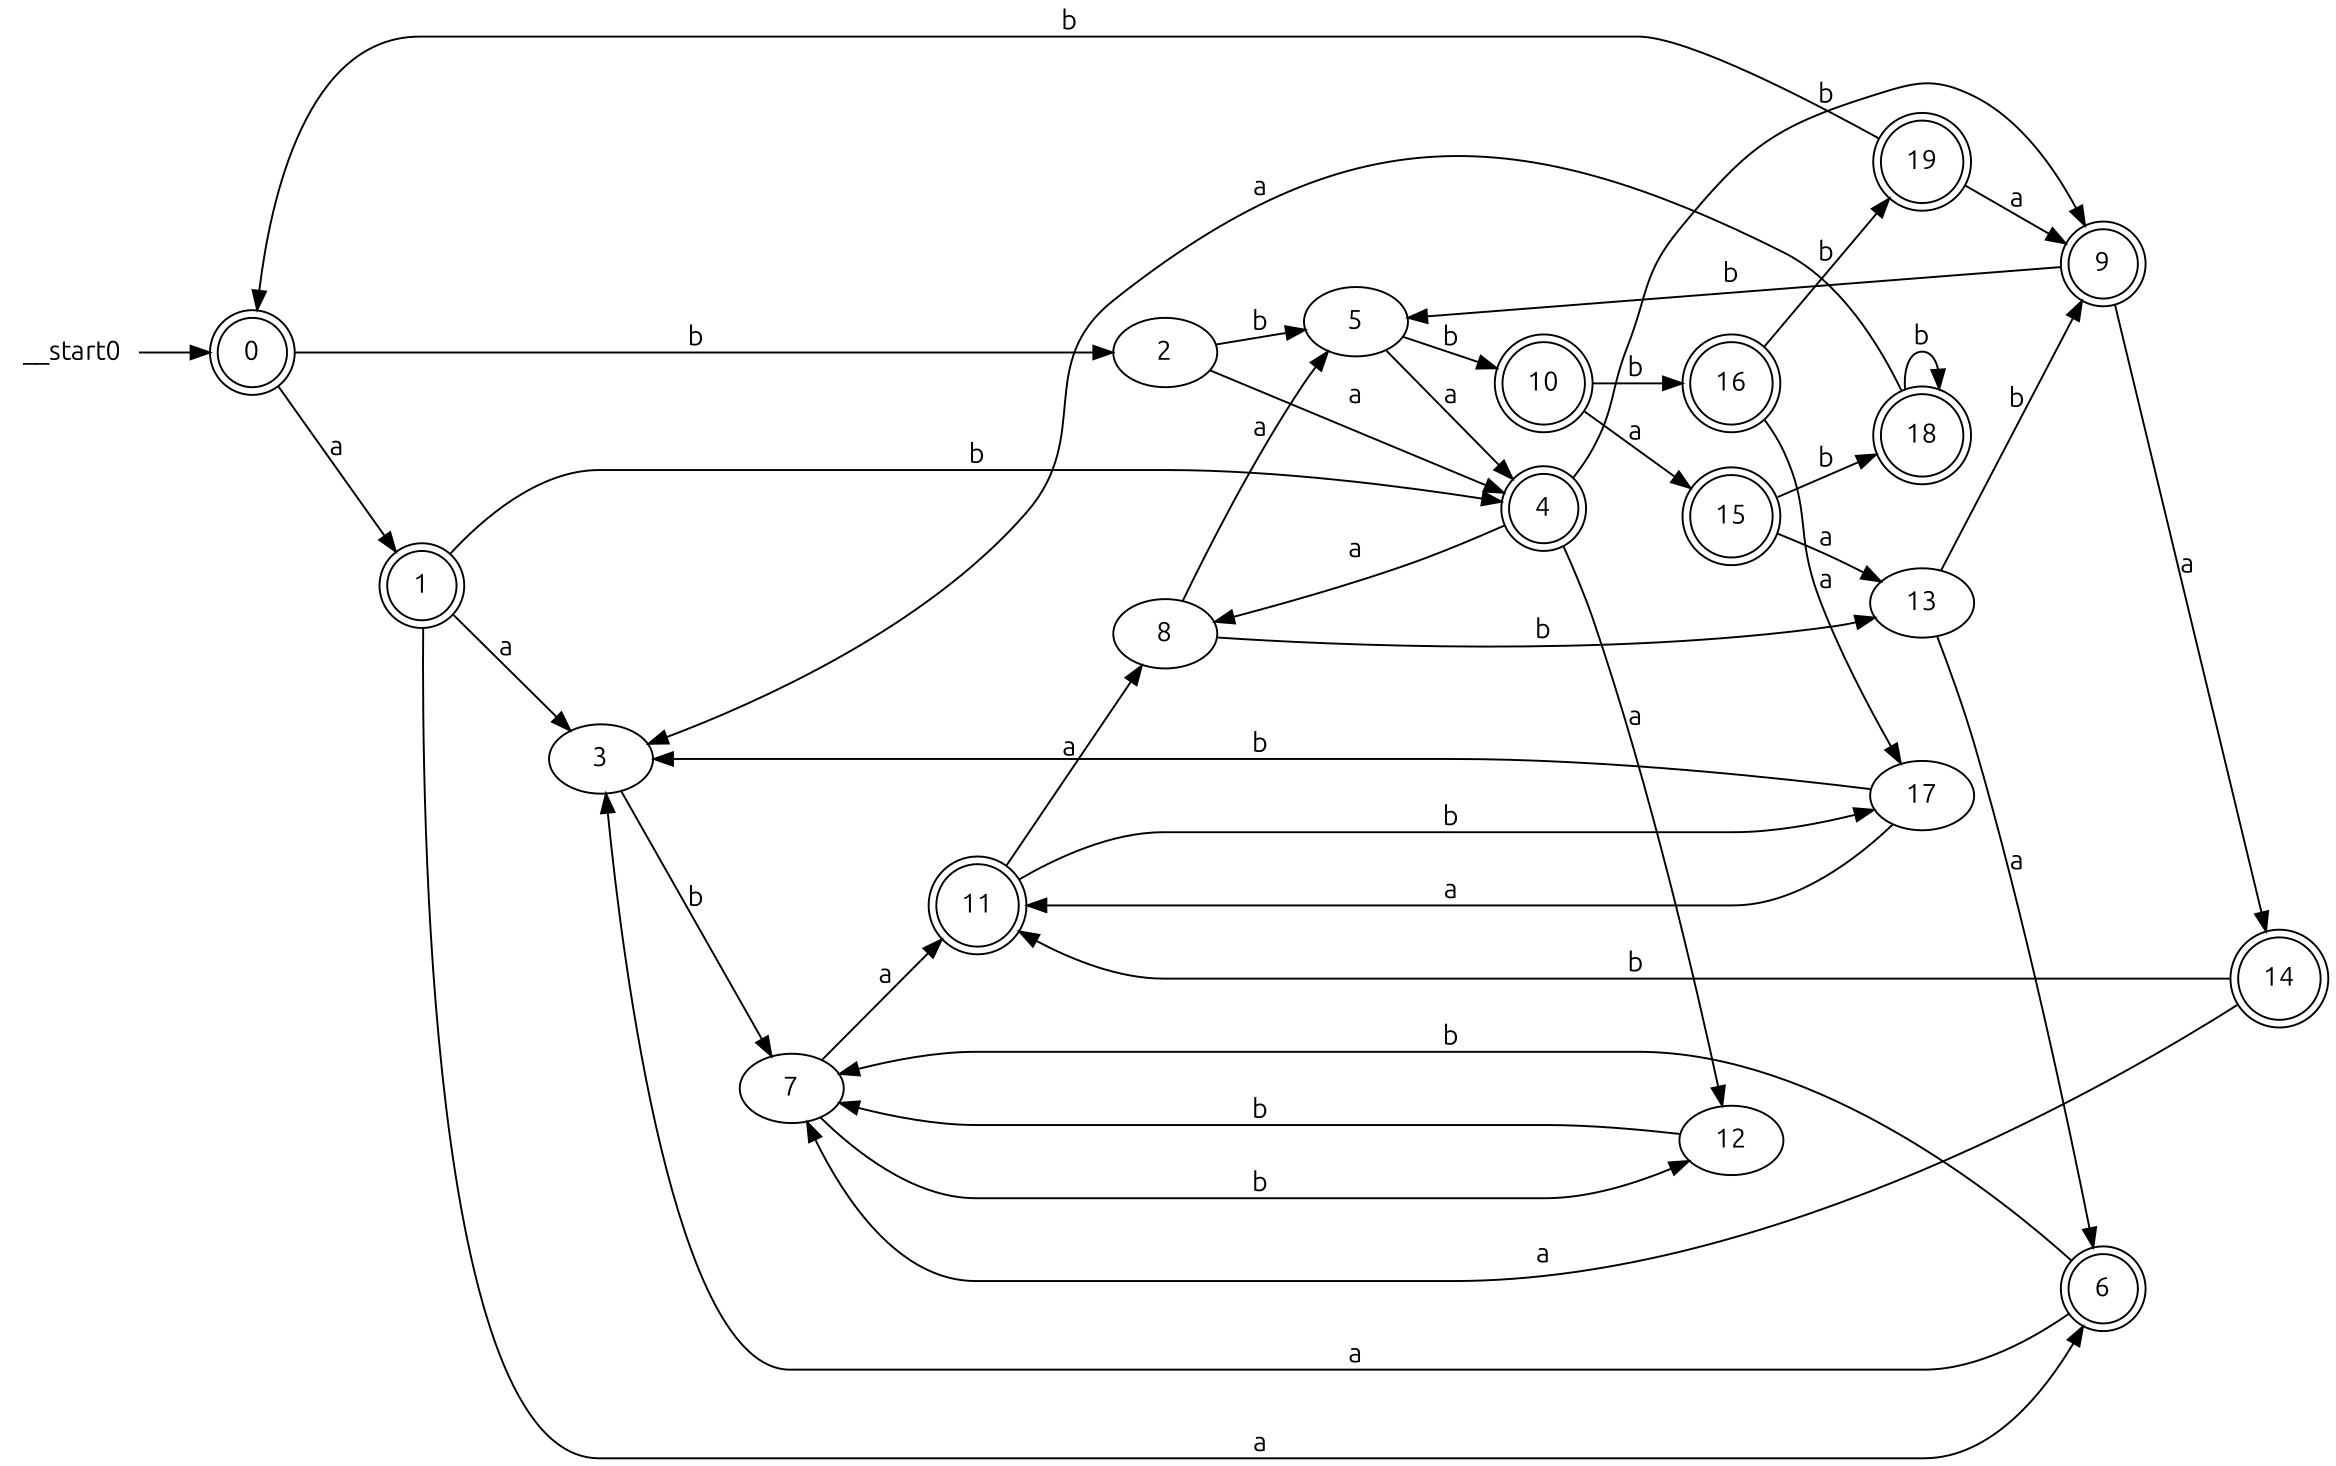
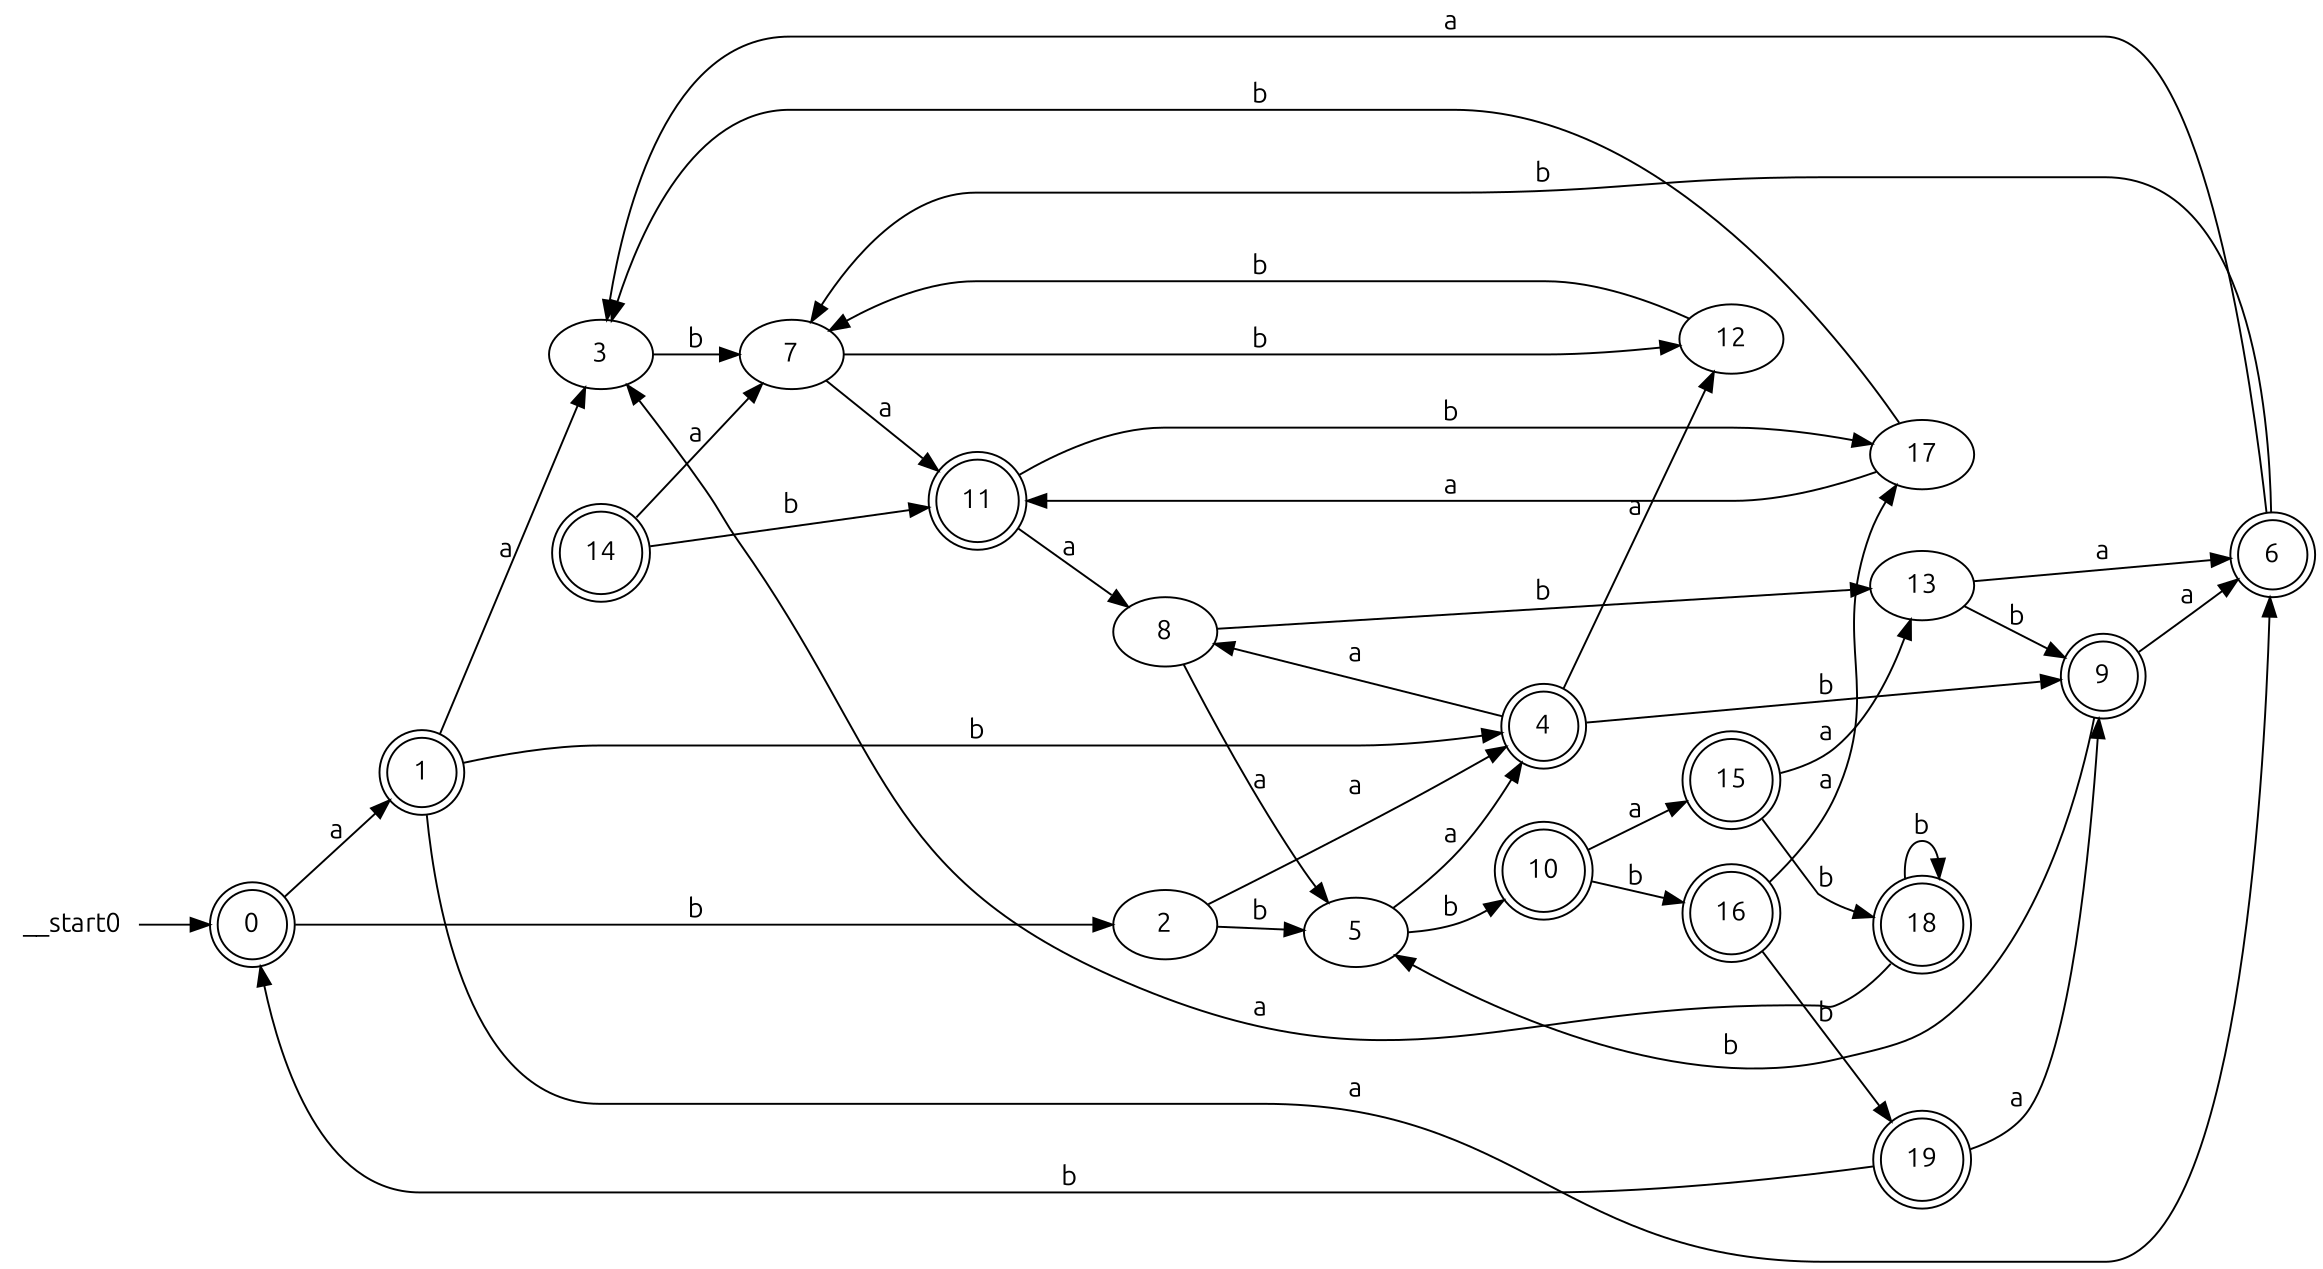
edge "9" -> "14": now "9" -> "6"
